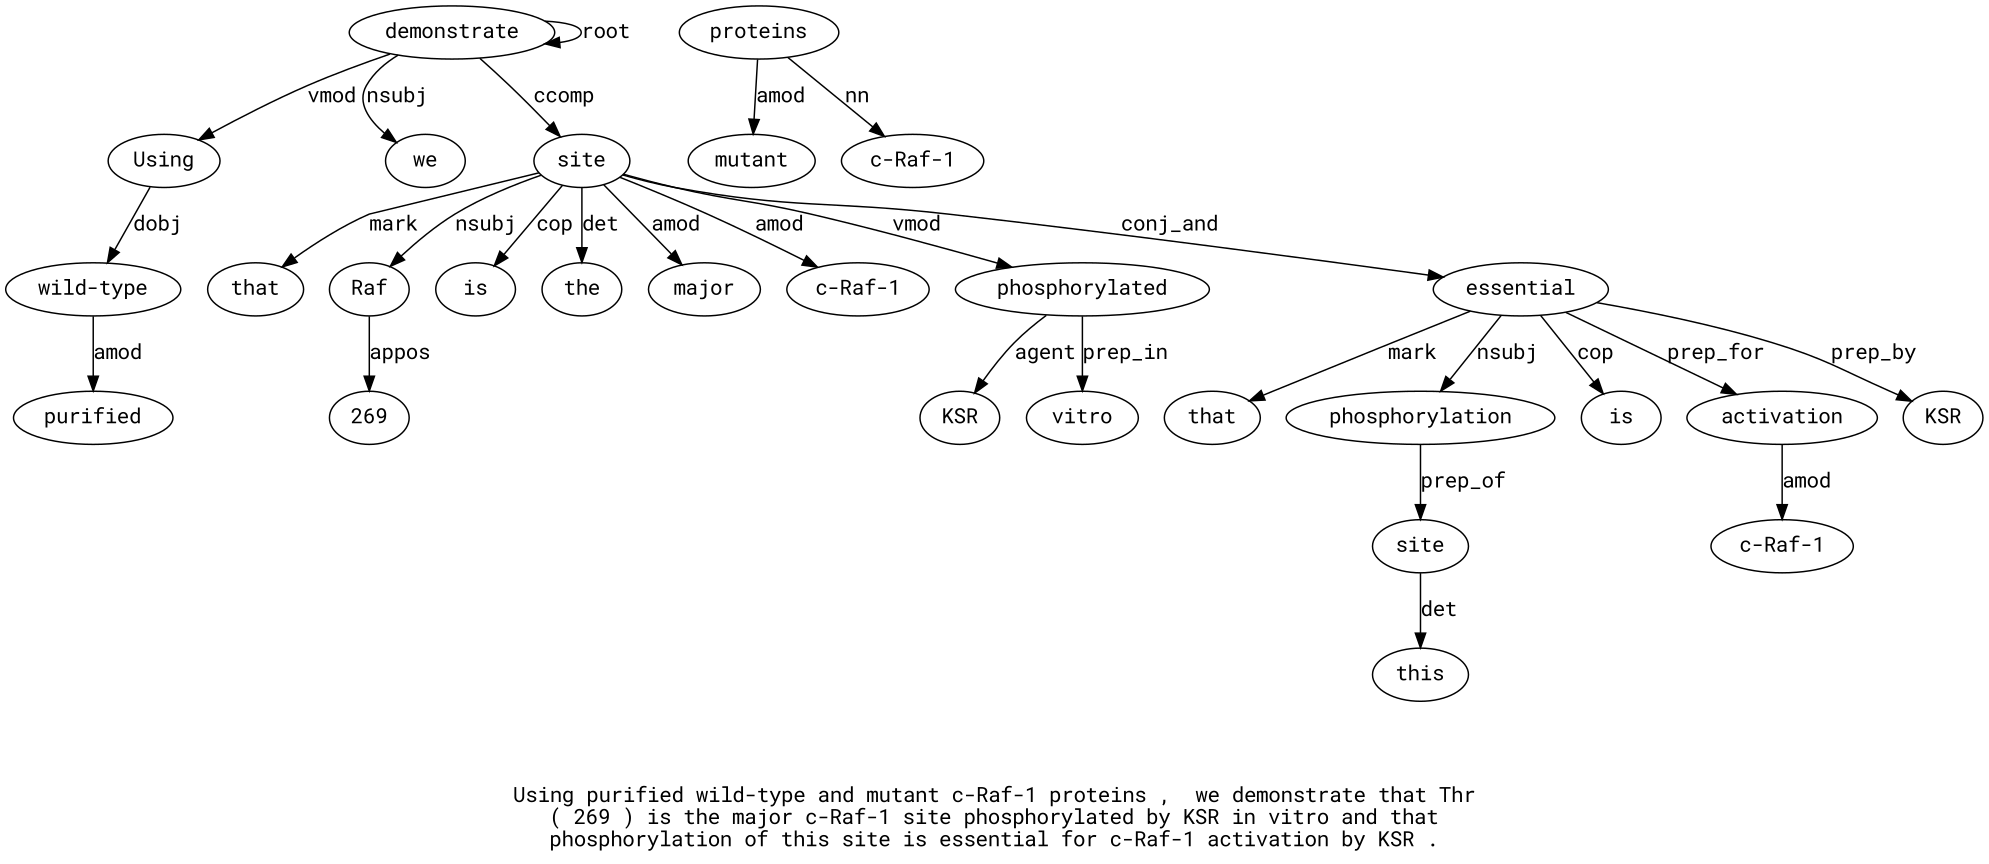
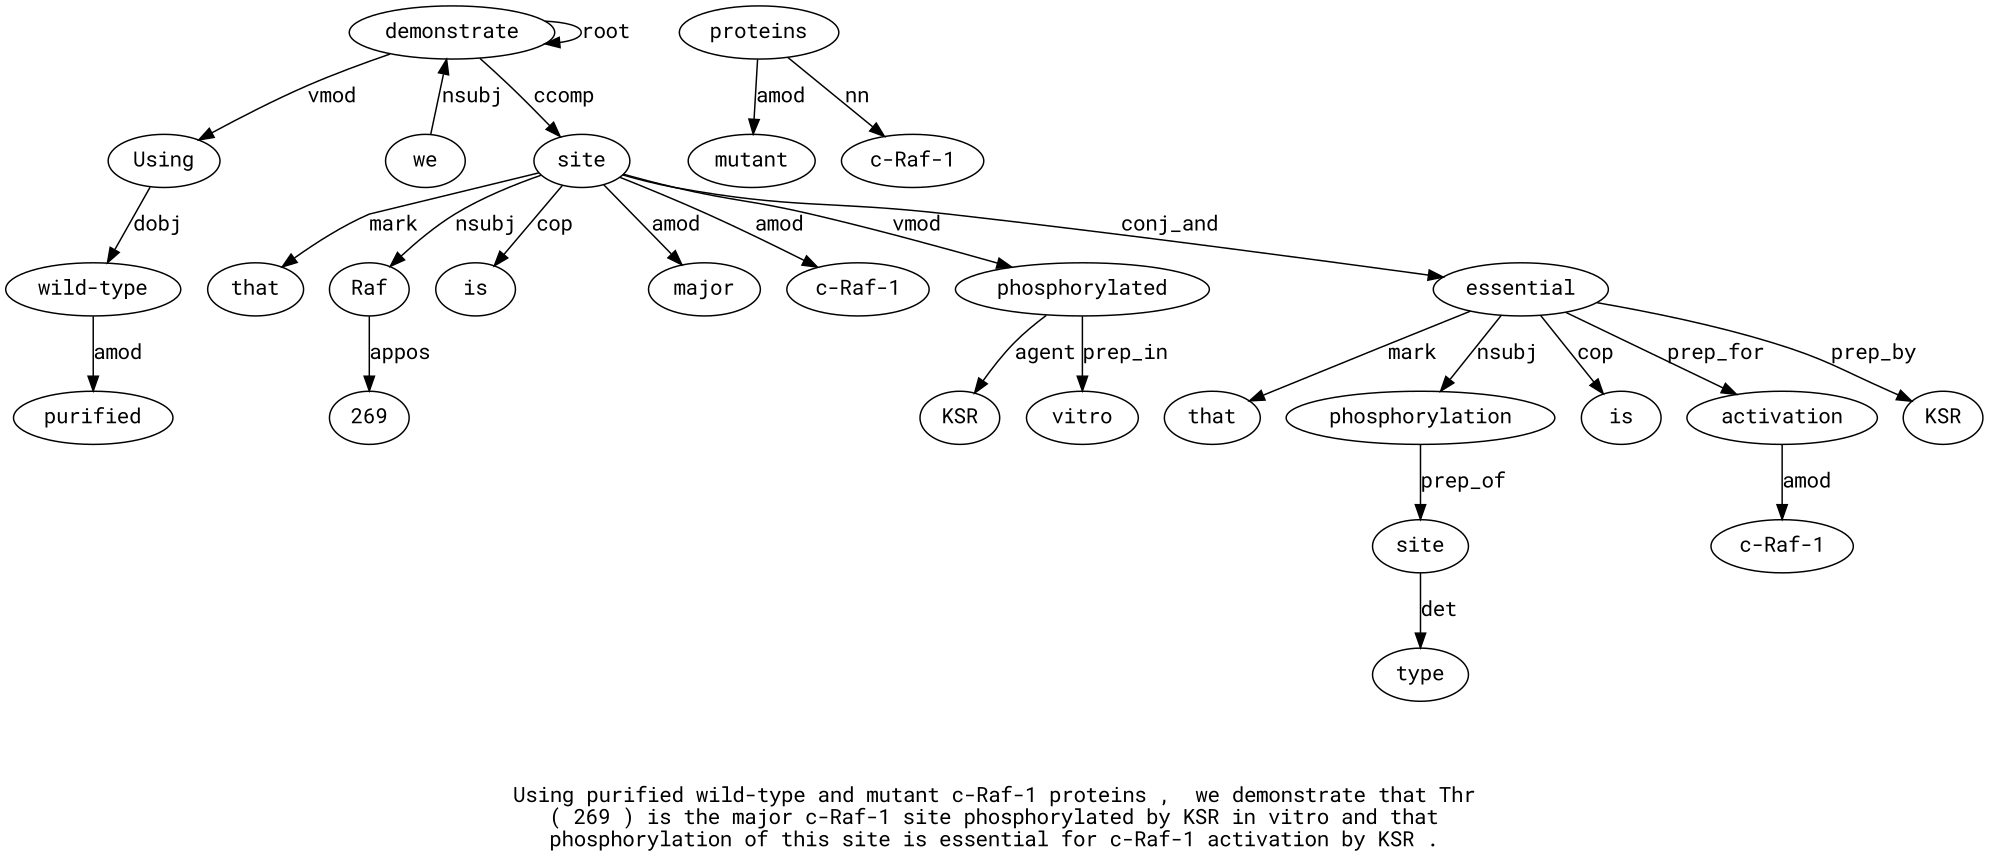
edge "demonstrate" -> "we": reversed
node "the": removed
node "this": label "this" -> "type"
